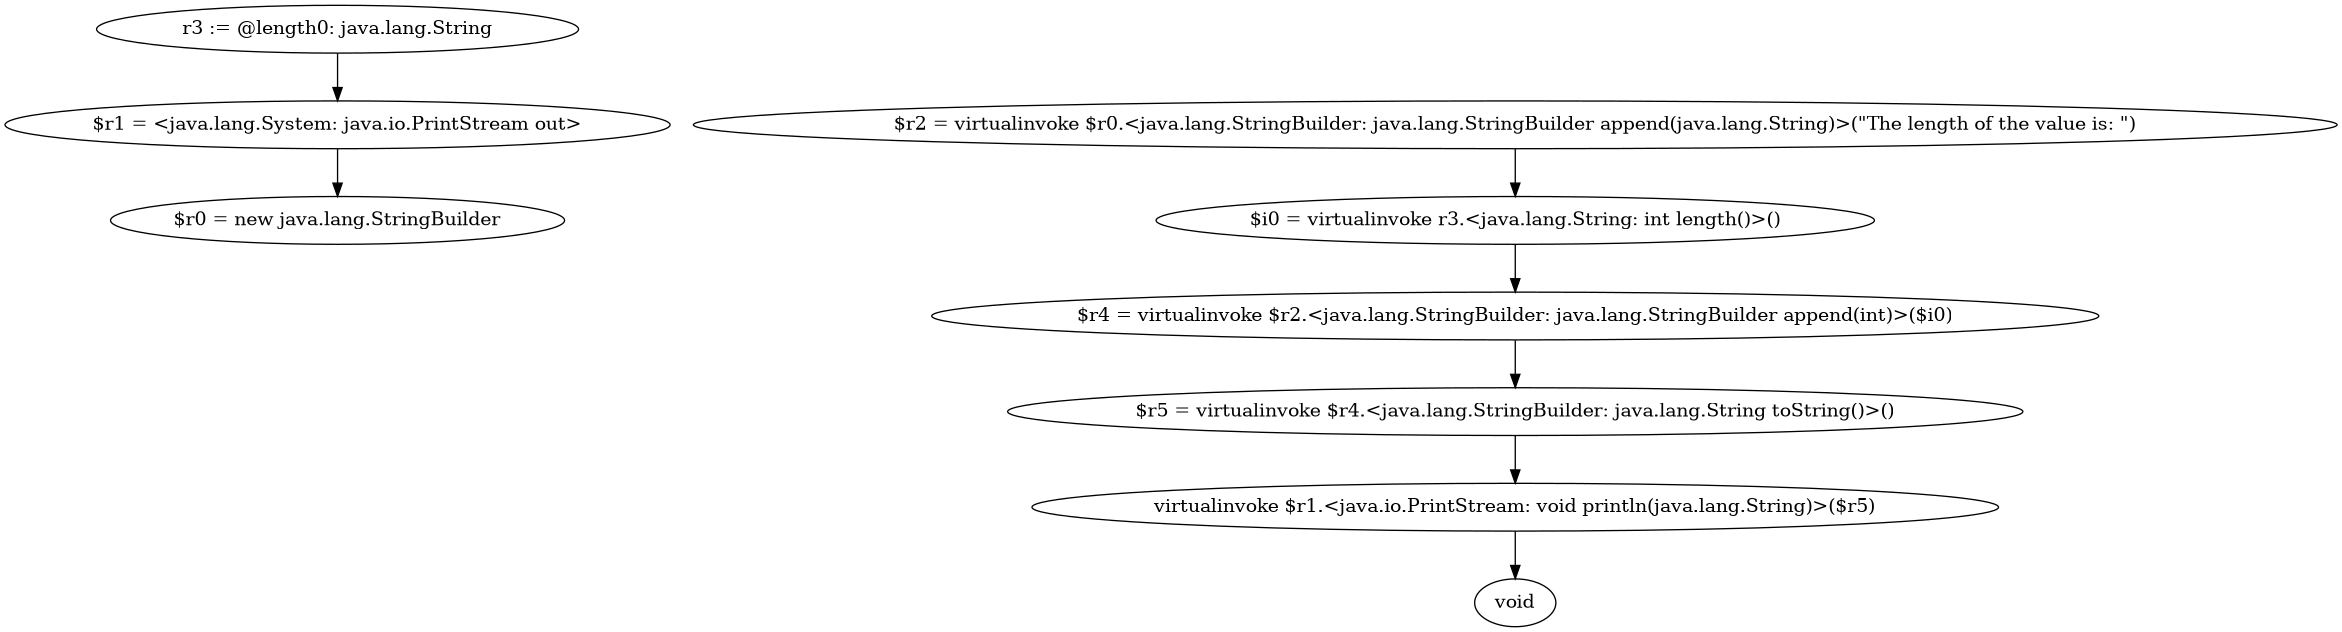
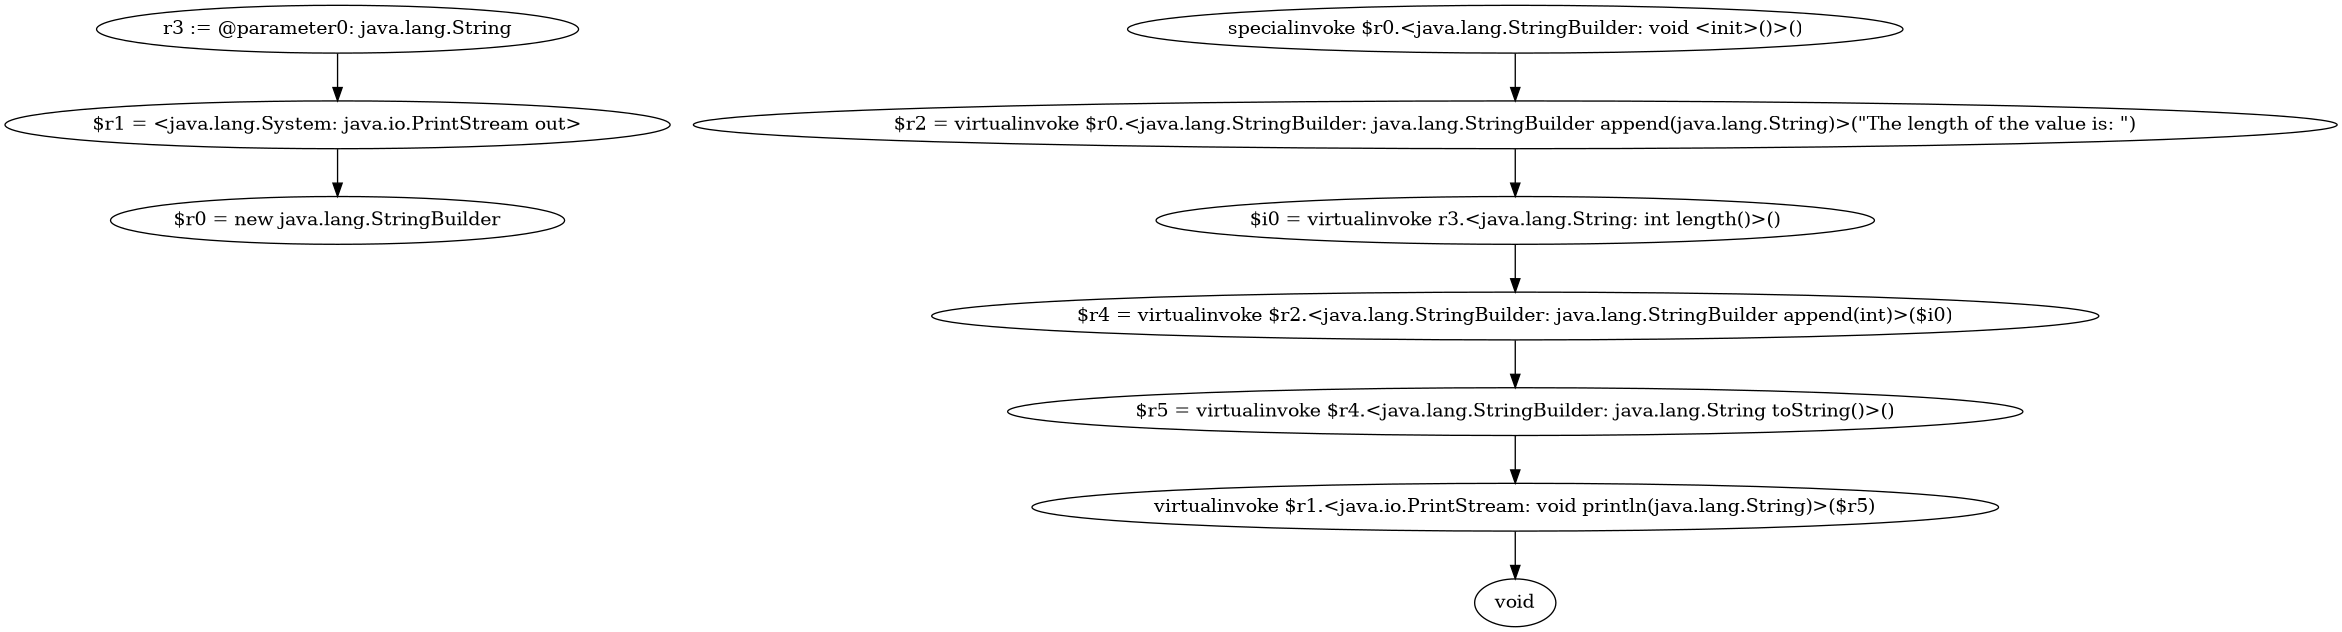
node "r3 := @length0: java.lang.String": label "r3 := @length0: java.lang.String" -> "r3 := @parameter0: java.lang.String"
node "specialinvoke $r0.<java.lang.StringBuilder: void <init>()>()": added
